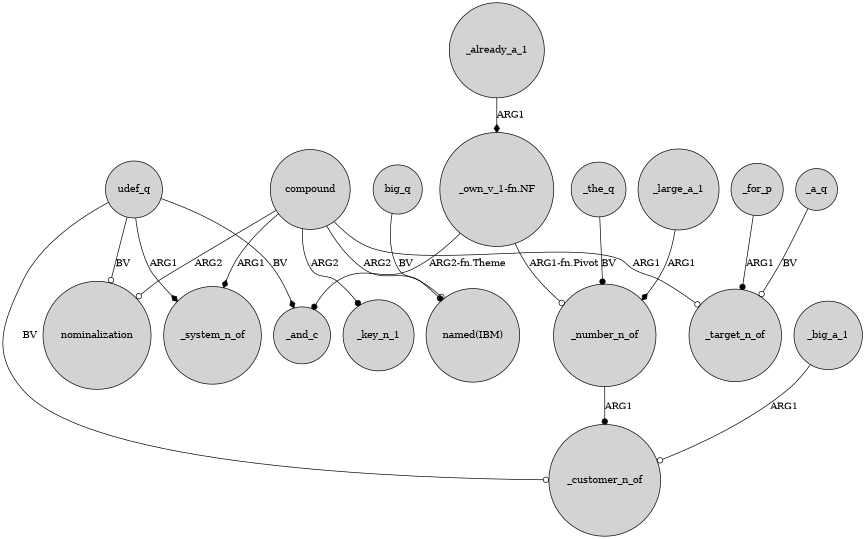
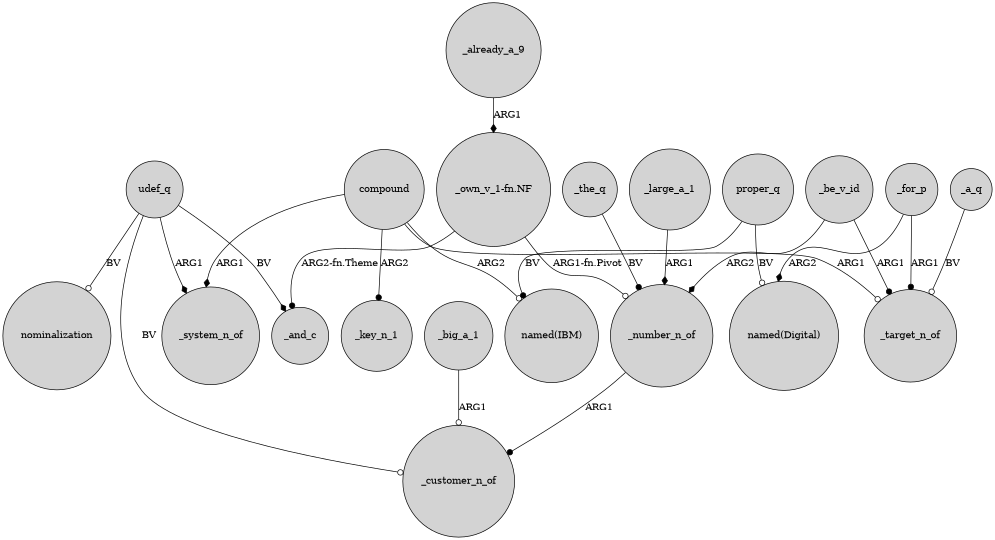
node "_already_a_1": label "_already_a_1" -> "_already_a_9"
node "big_q": label "big_q" -> "proper_q"
node "_be_v_id": added
edge "compound" -> "nominalization": removed, label "ARG2"
node "named(Digital)": added
